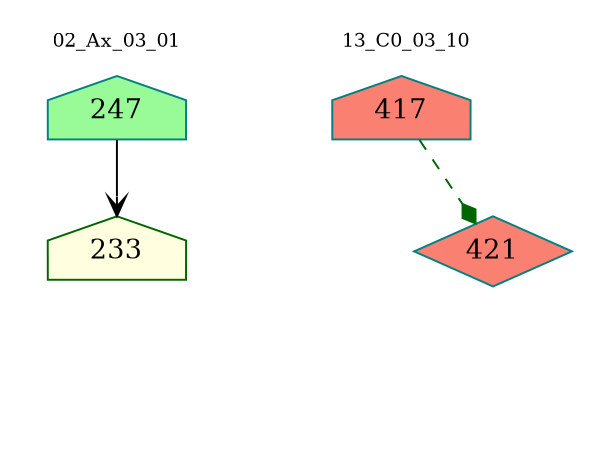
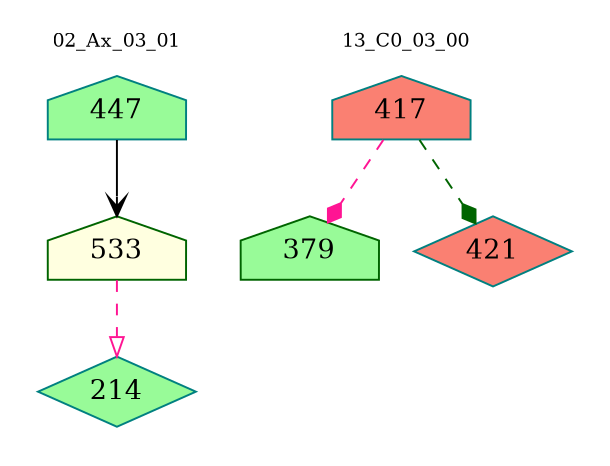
cluster "13_C0_03_10": label "13_C0_03_10" -> "13_C0_03_00"
node "247": label "247" -> "447"
node "233": label "233" -> "533"
node "379": added
node "214": added
